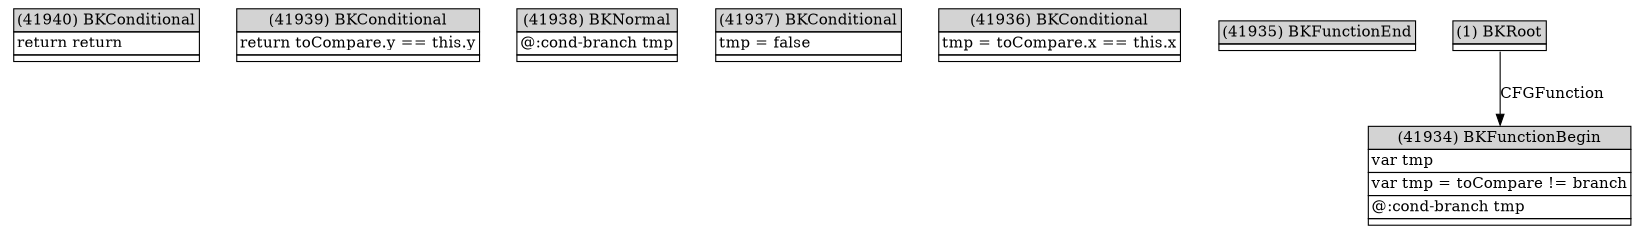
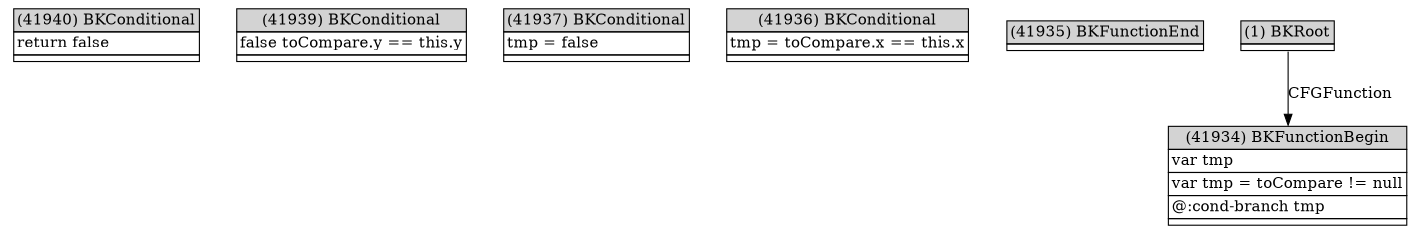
node "(41938) BKNormal": removed
node "(41940) BKConditional": text "return return" -> "return false"
node "(41939) BKConditional": text "return toCompare.y == this.y" -> "false toCompare.y == this.y"
node "(41934) BKFunctionBegin": text "var tmp = toCompare != branch" -> "var tmp = toCompare != null"
